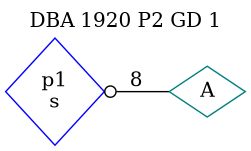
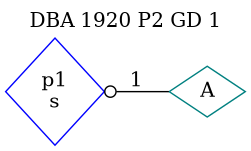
edge "A" -> "p1 s": label "8" -> "1"
